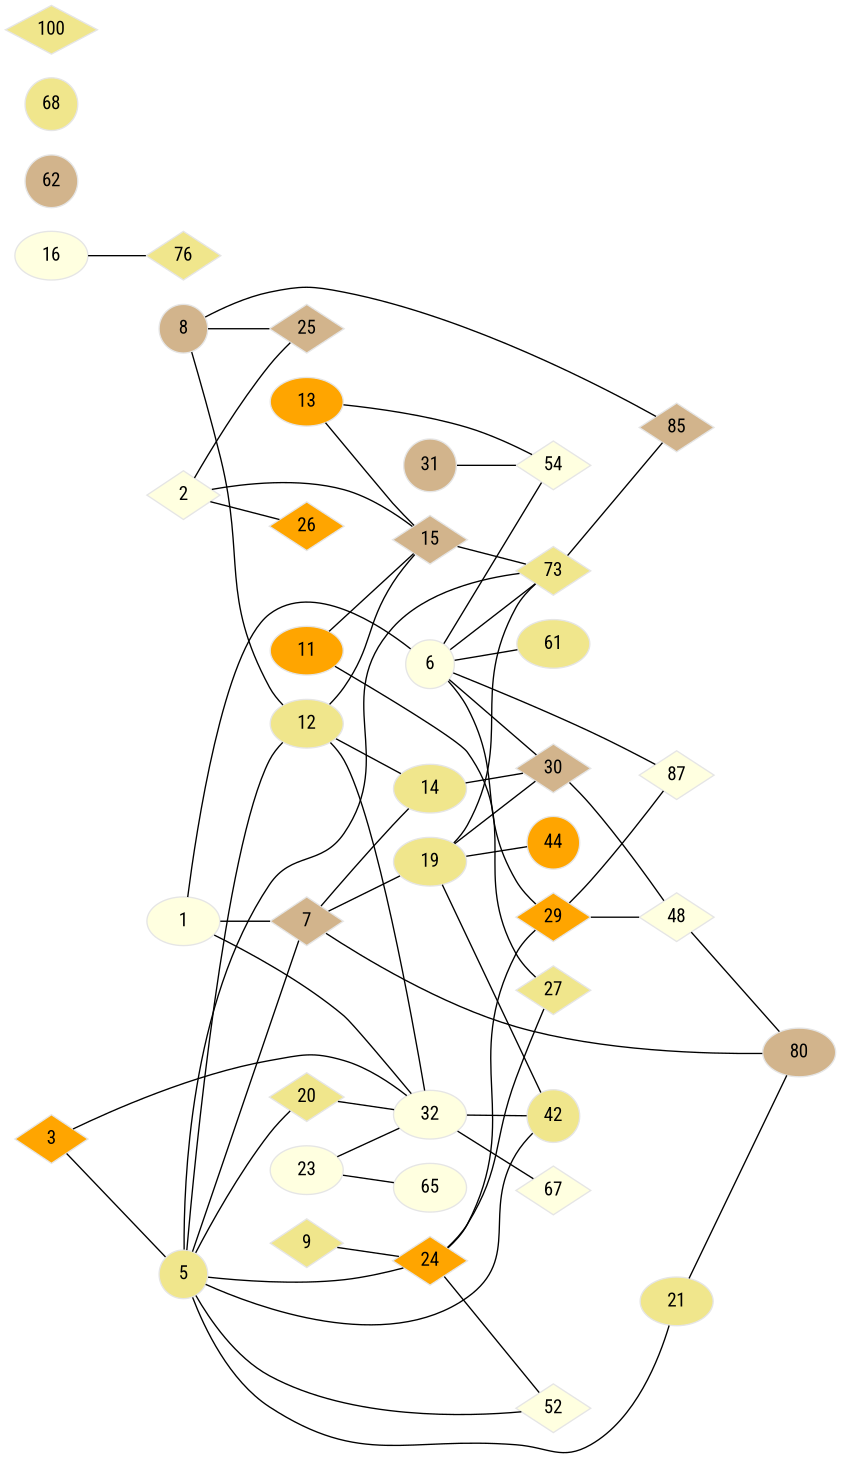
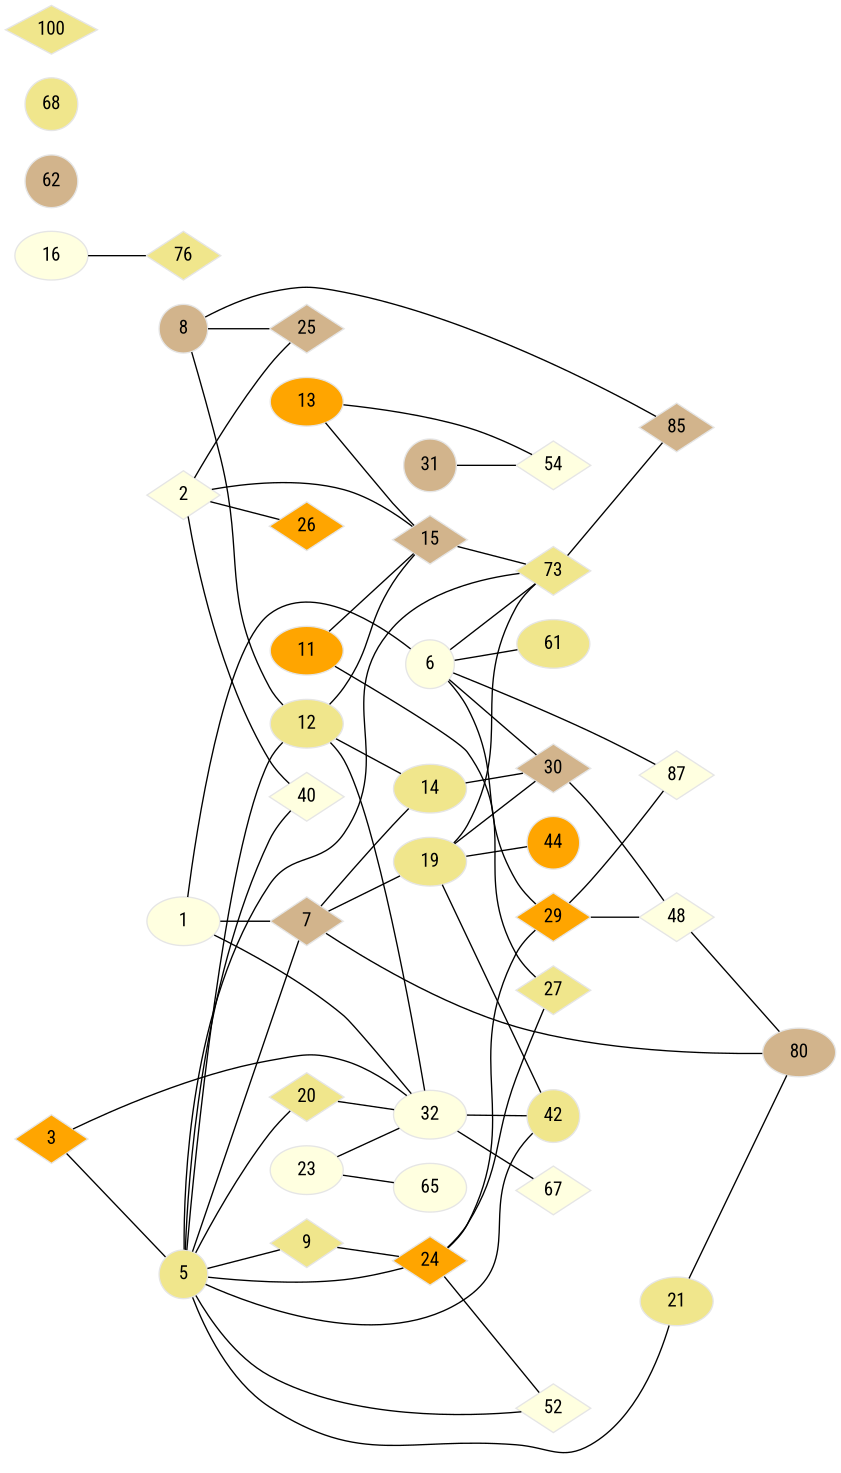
edge "54" -- "6": removed
node "40": added
edge "9" -- "5": added
